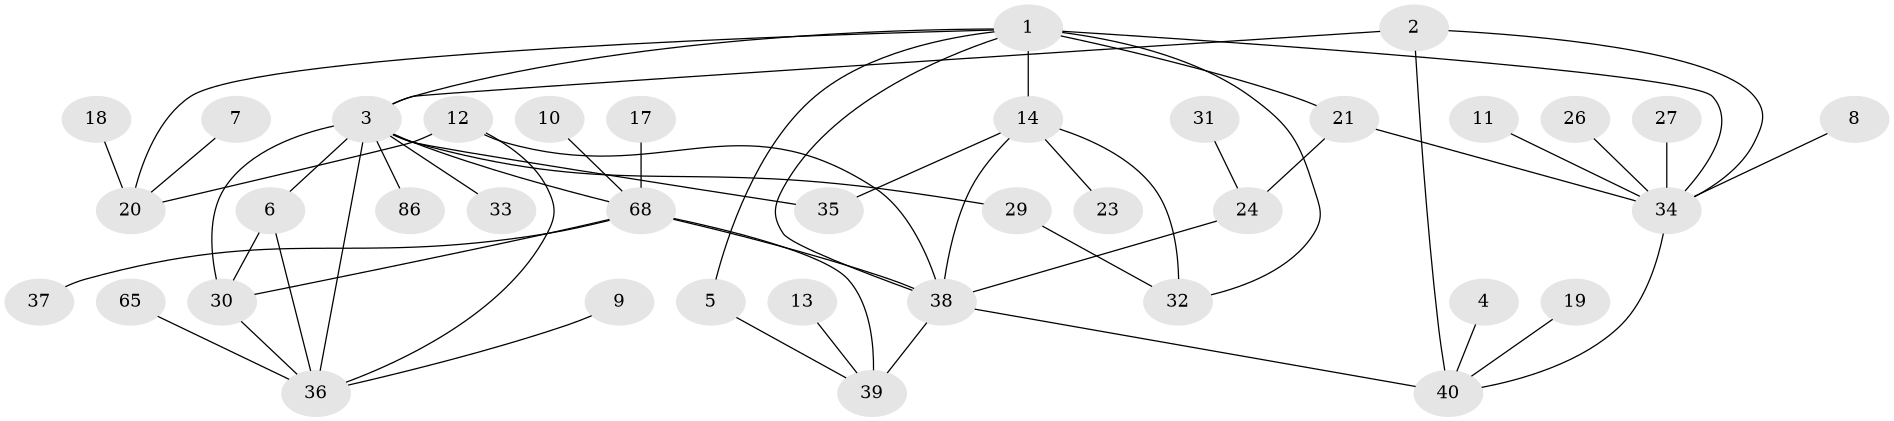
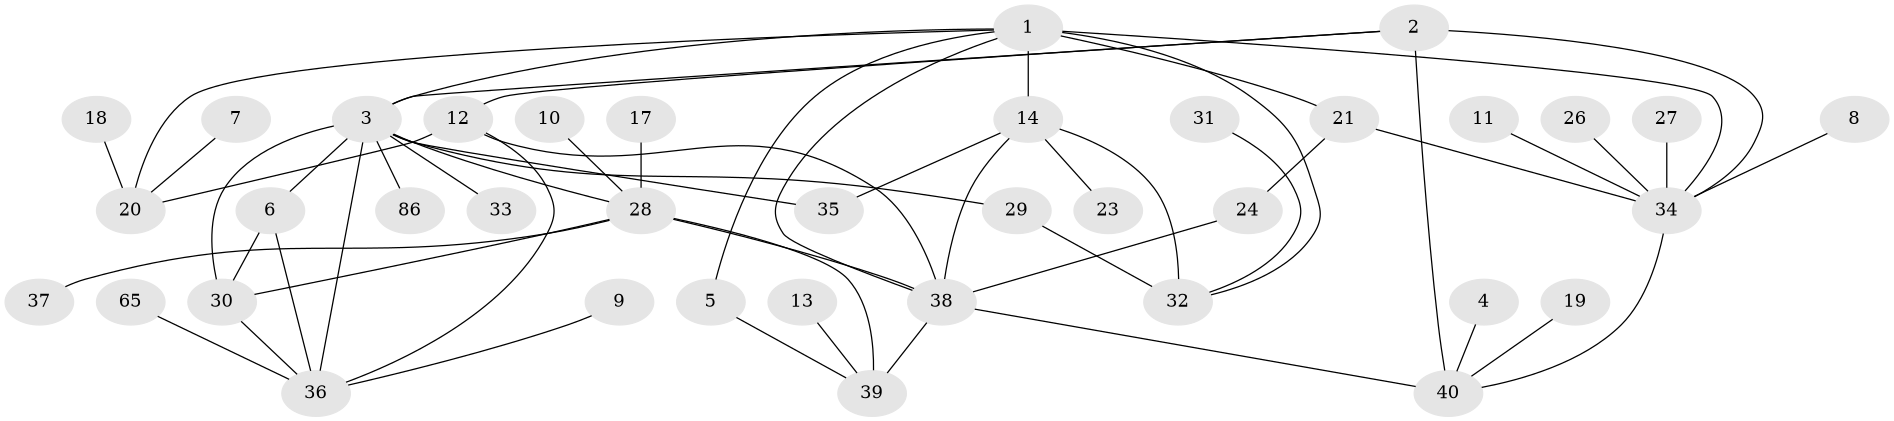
edge "2" -- "12": added
edge "31" -- "24": now "31" -- "32"
node "68": label "68" -> "28"
